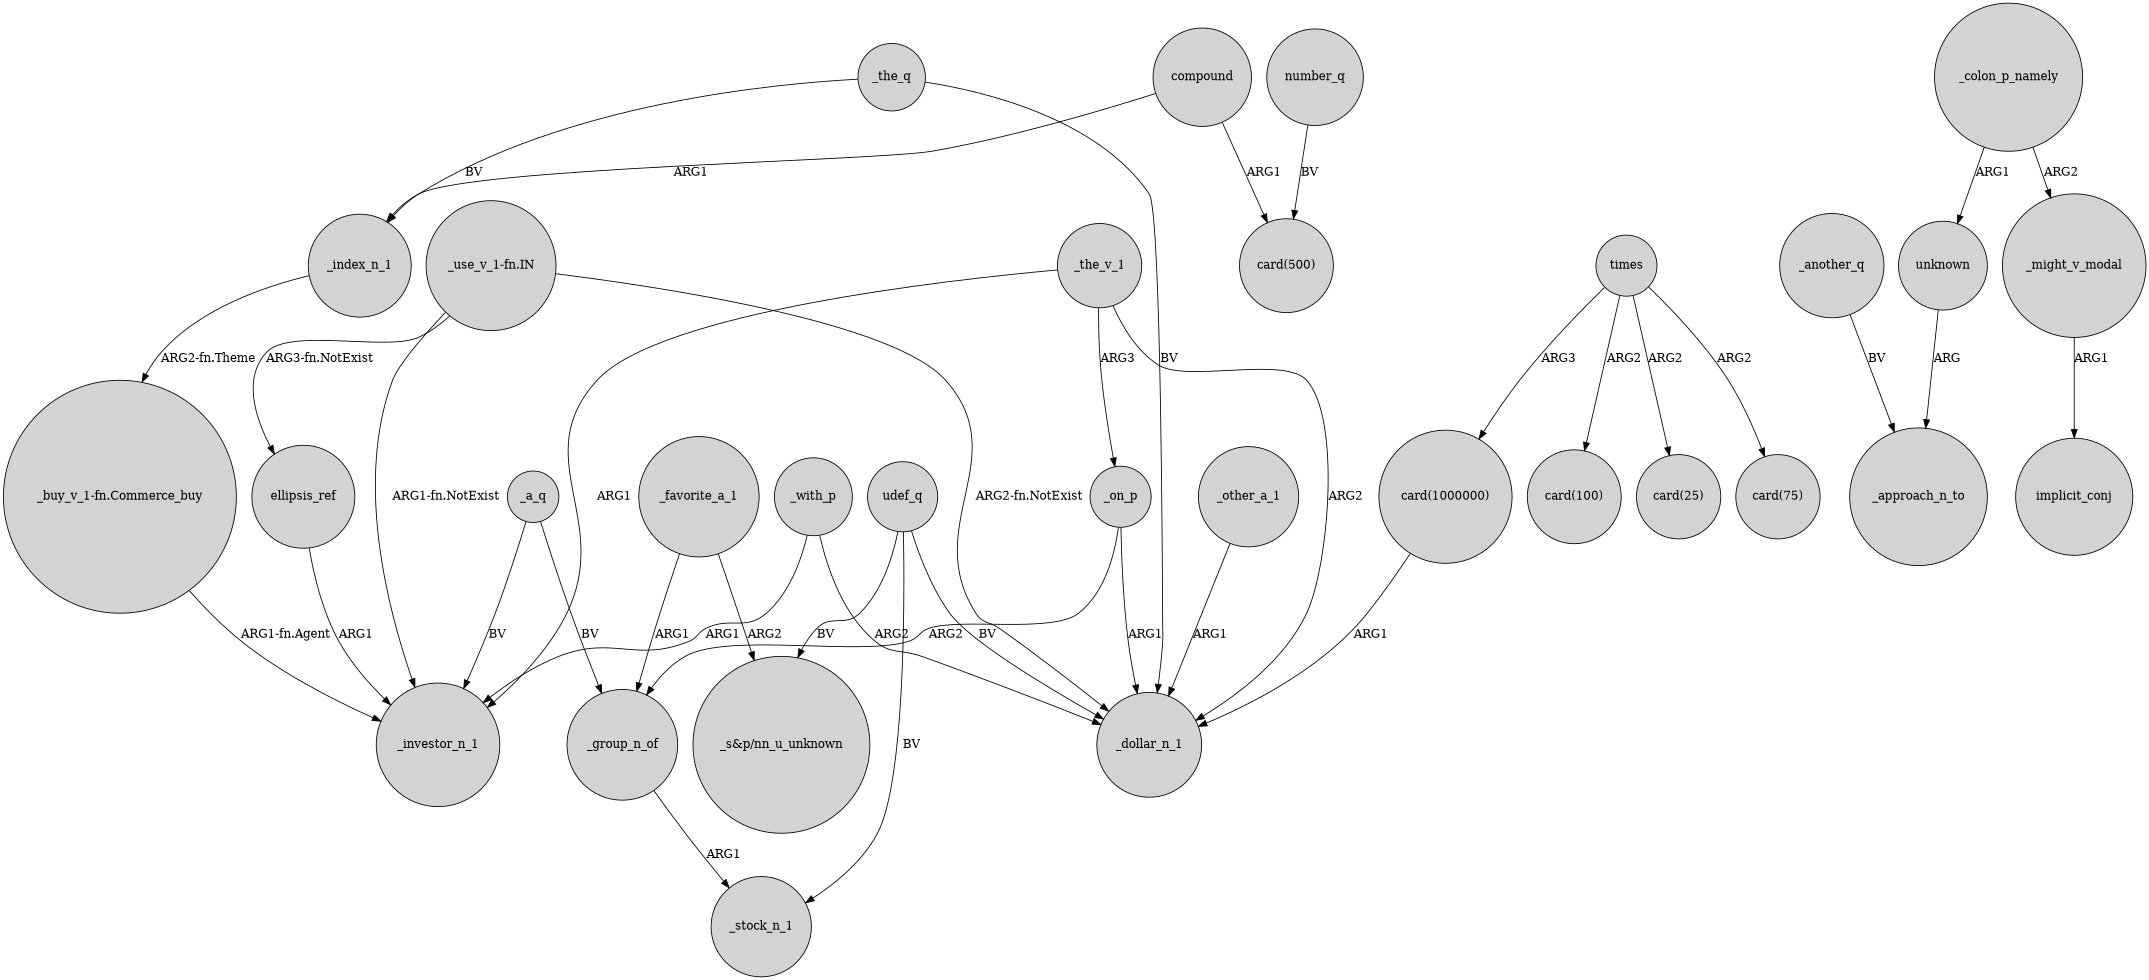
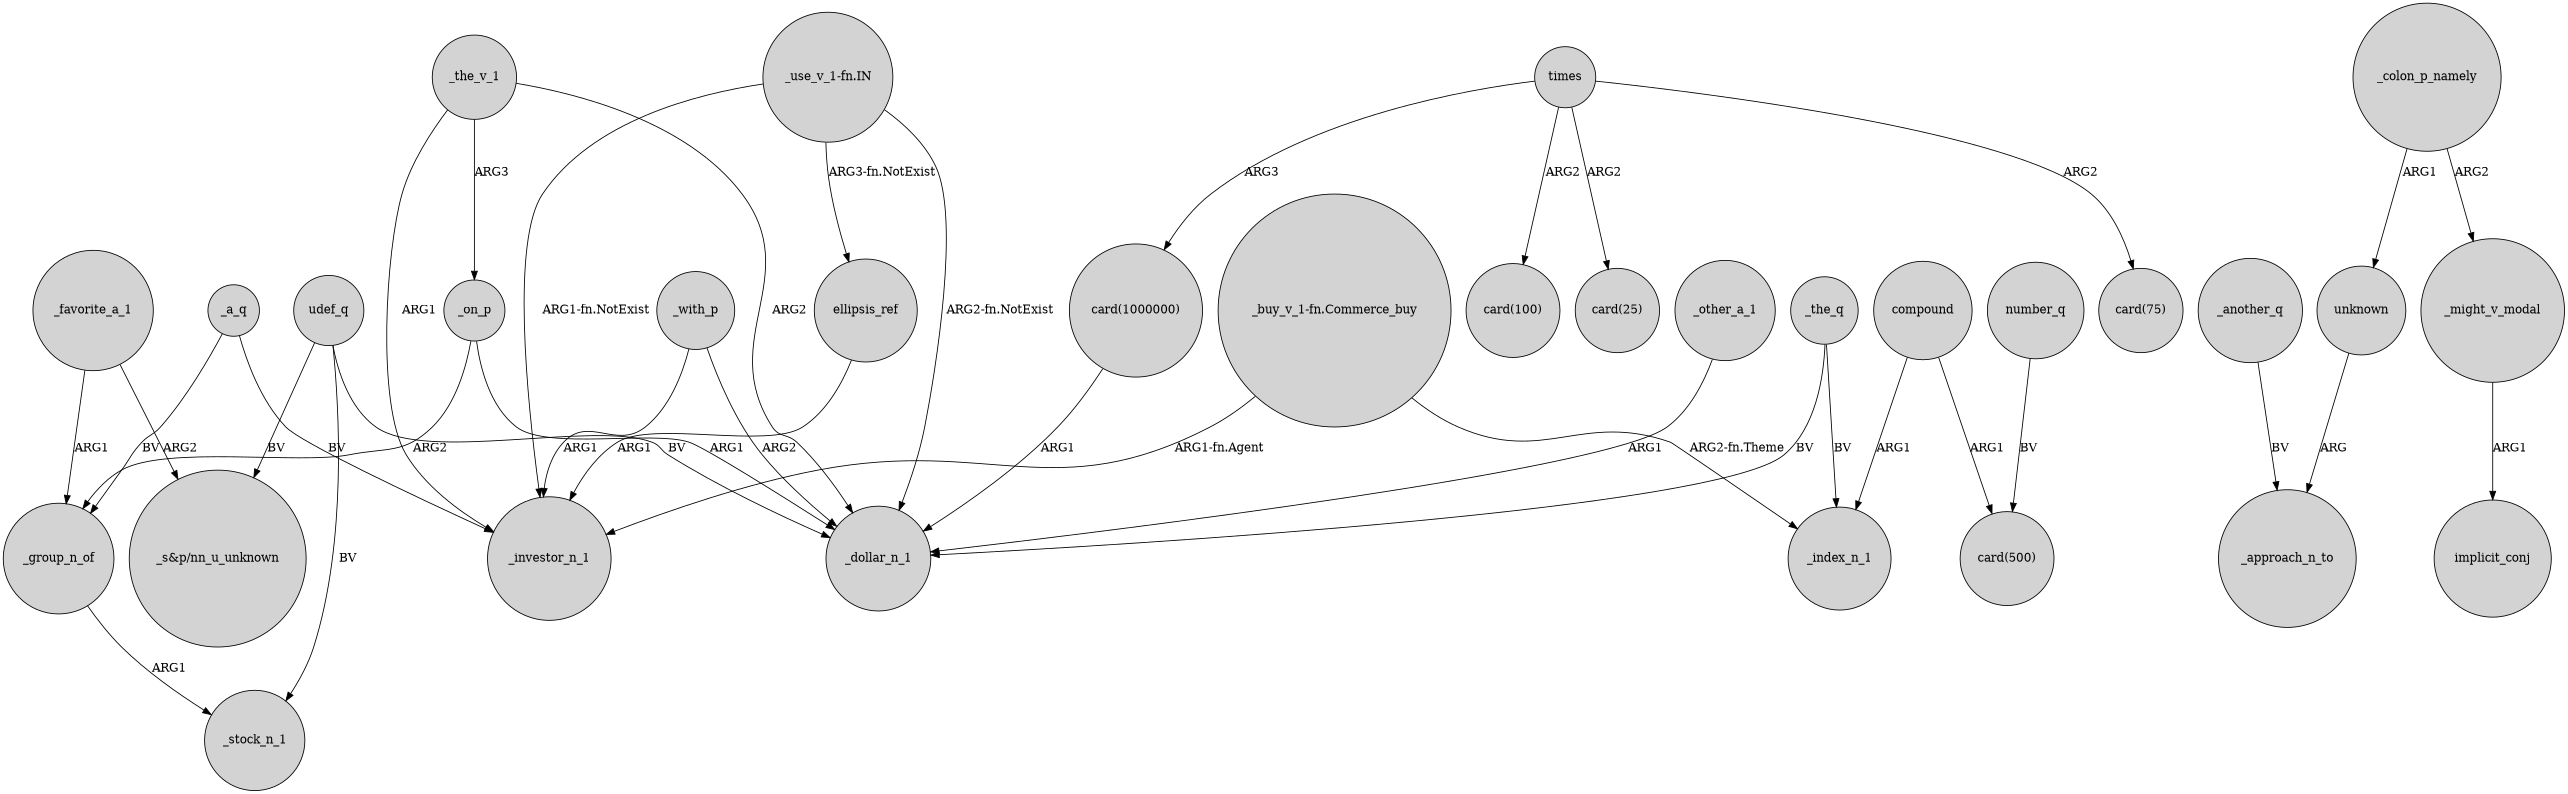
edge "_index_n_1" -> "_buy_v_1-fn.Commerce_buy": reversed
